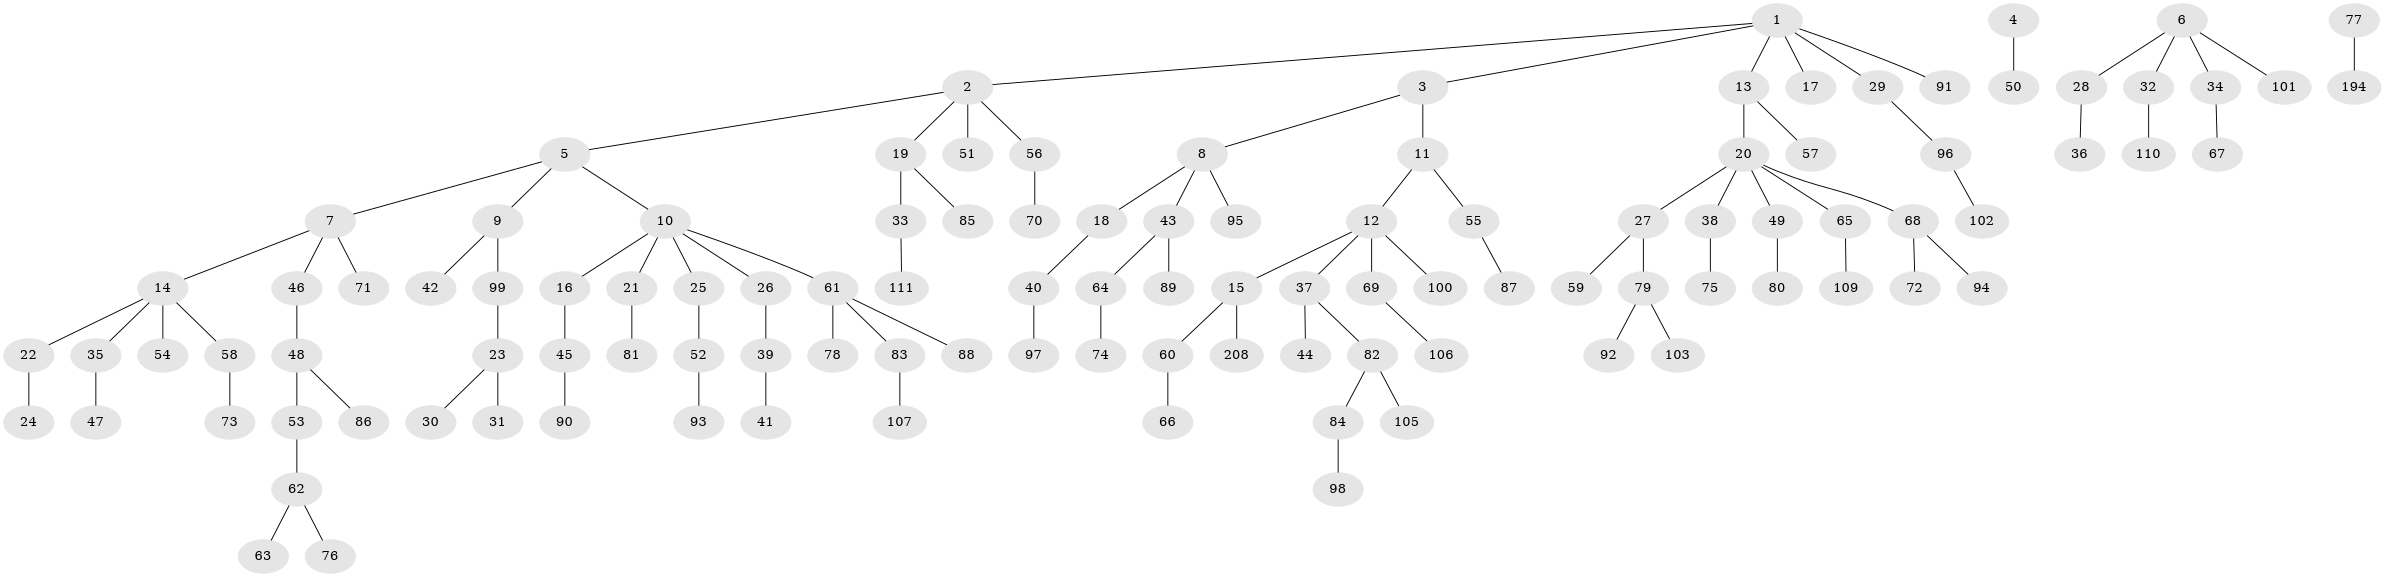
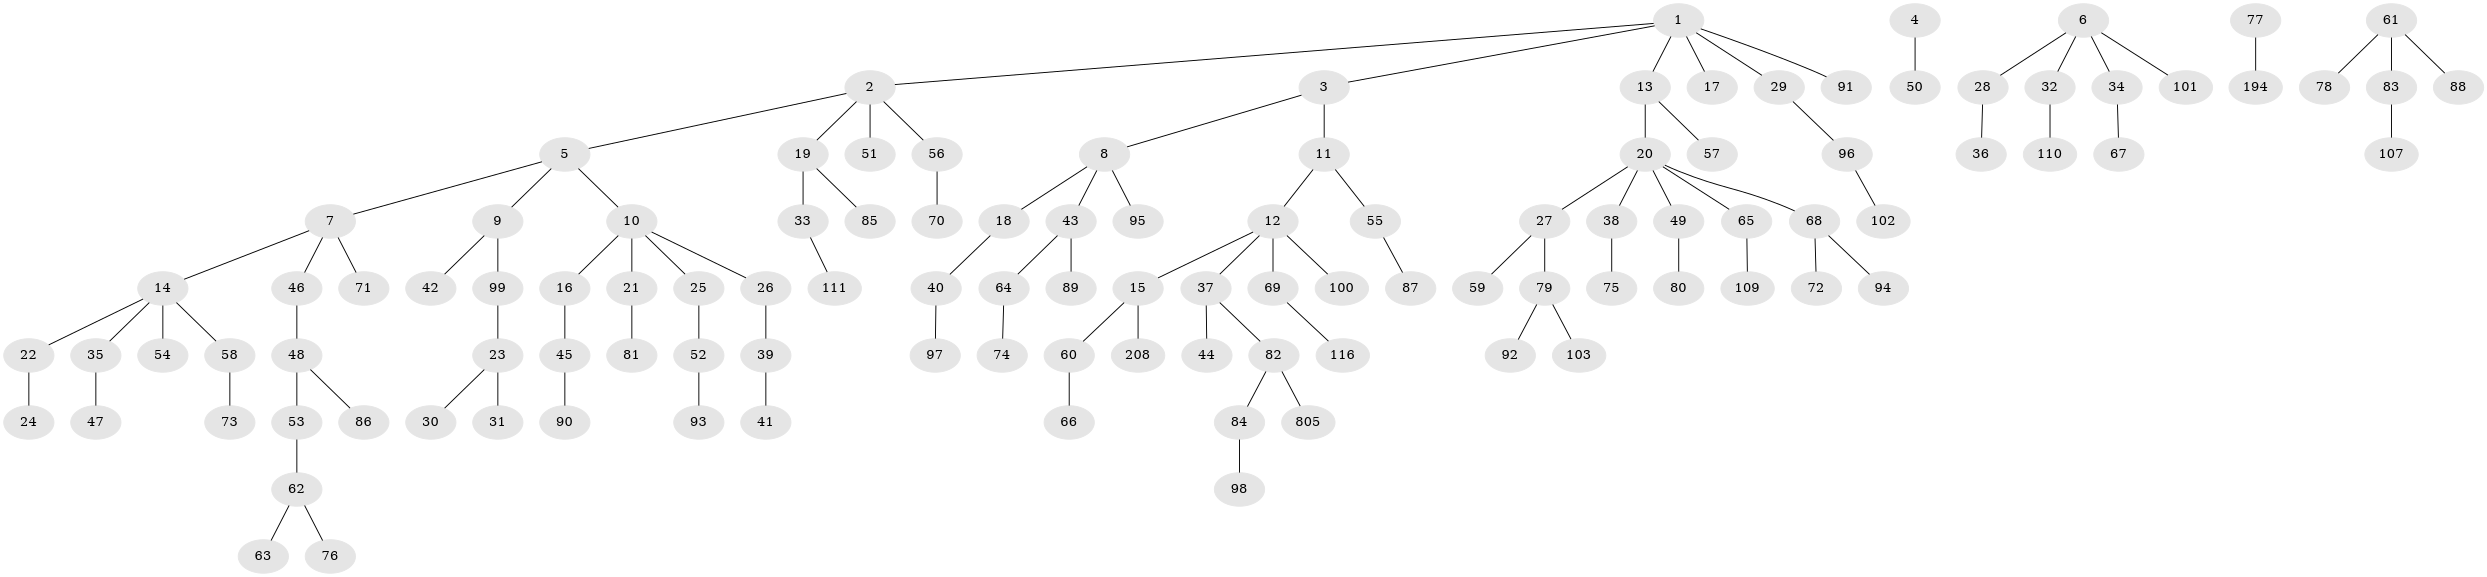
edge "10" -- "61": removed
node "106": label "106" -> "116"
node "105": label "105" -> "805"
